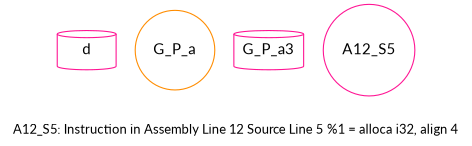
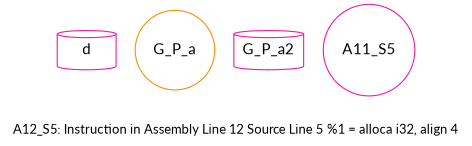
node "G_P_a3": label "G_P_a3" -> "G_P_a2"
node "A12_S5": label "A12_S5" -> "A11_S5"
